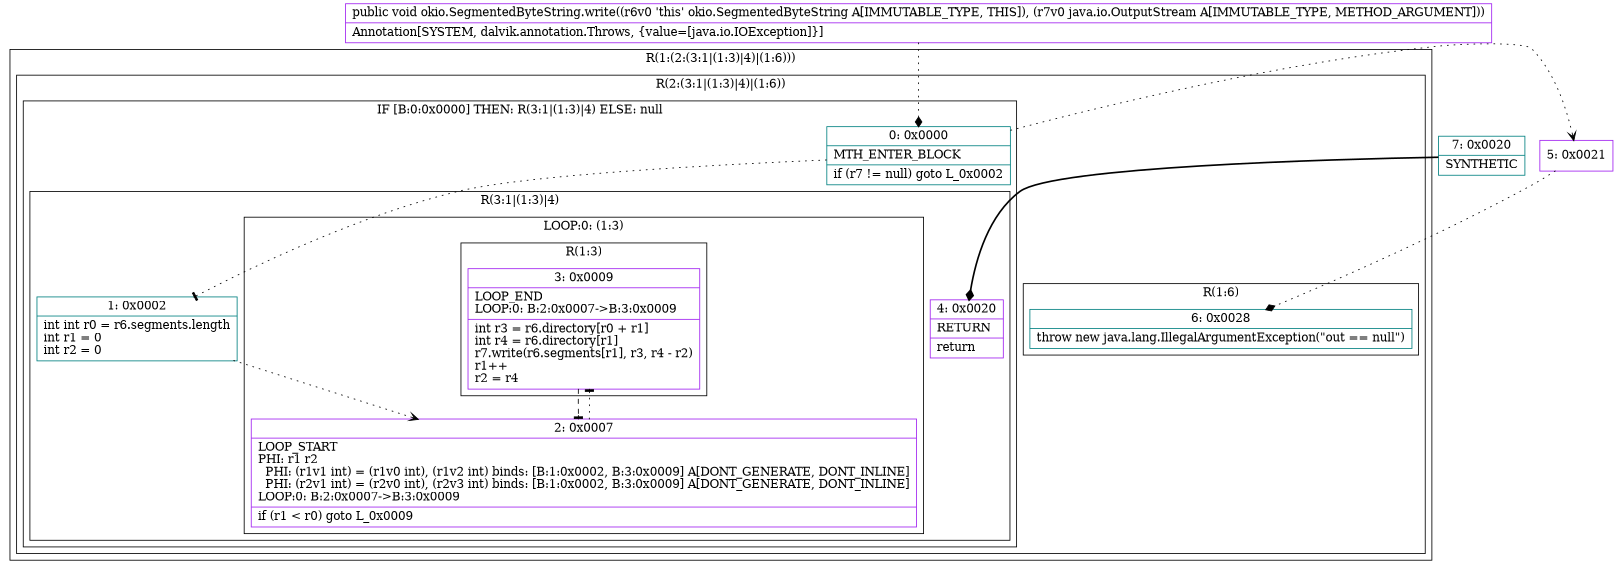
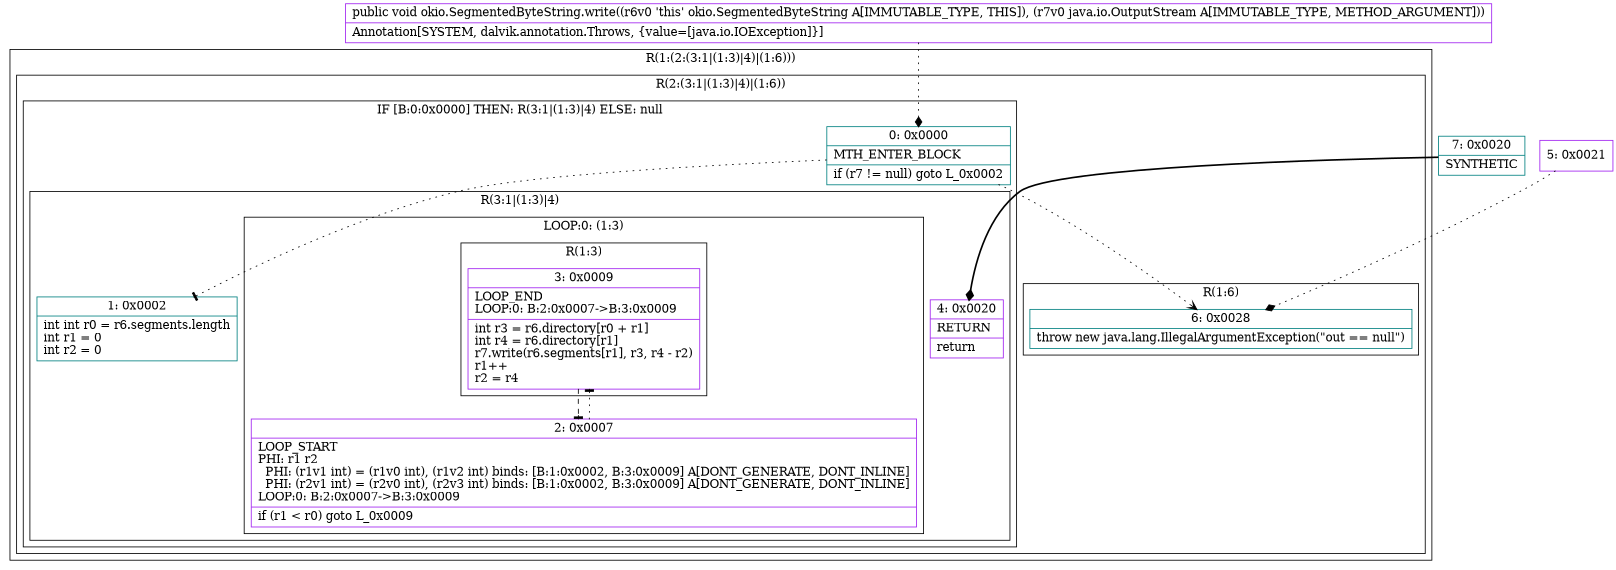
edge "0: 0x0000" -> "5: 0x0021": now "0: 0x0000" -> "6: 0x0028"
edge "1: 0x0002" -> "2: 0x0007": removed
